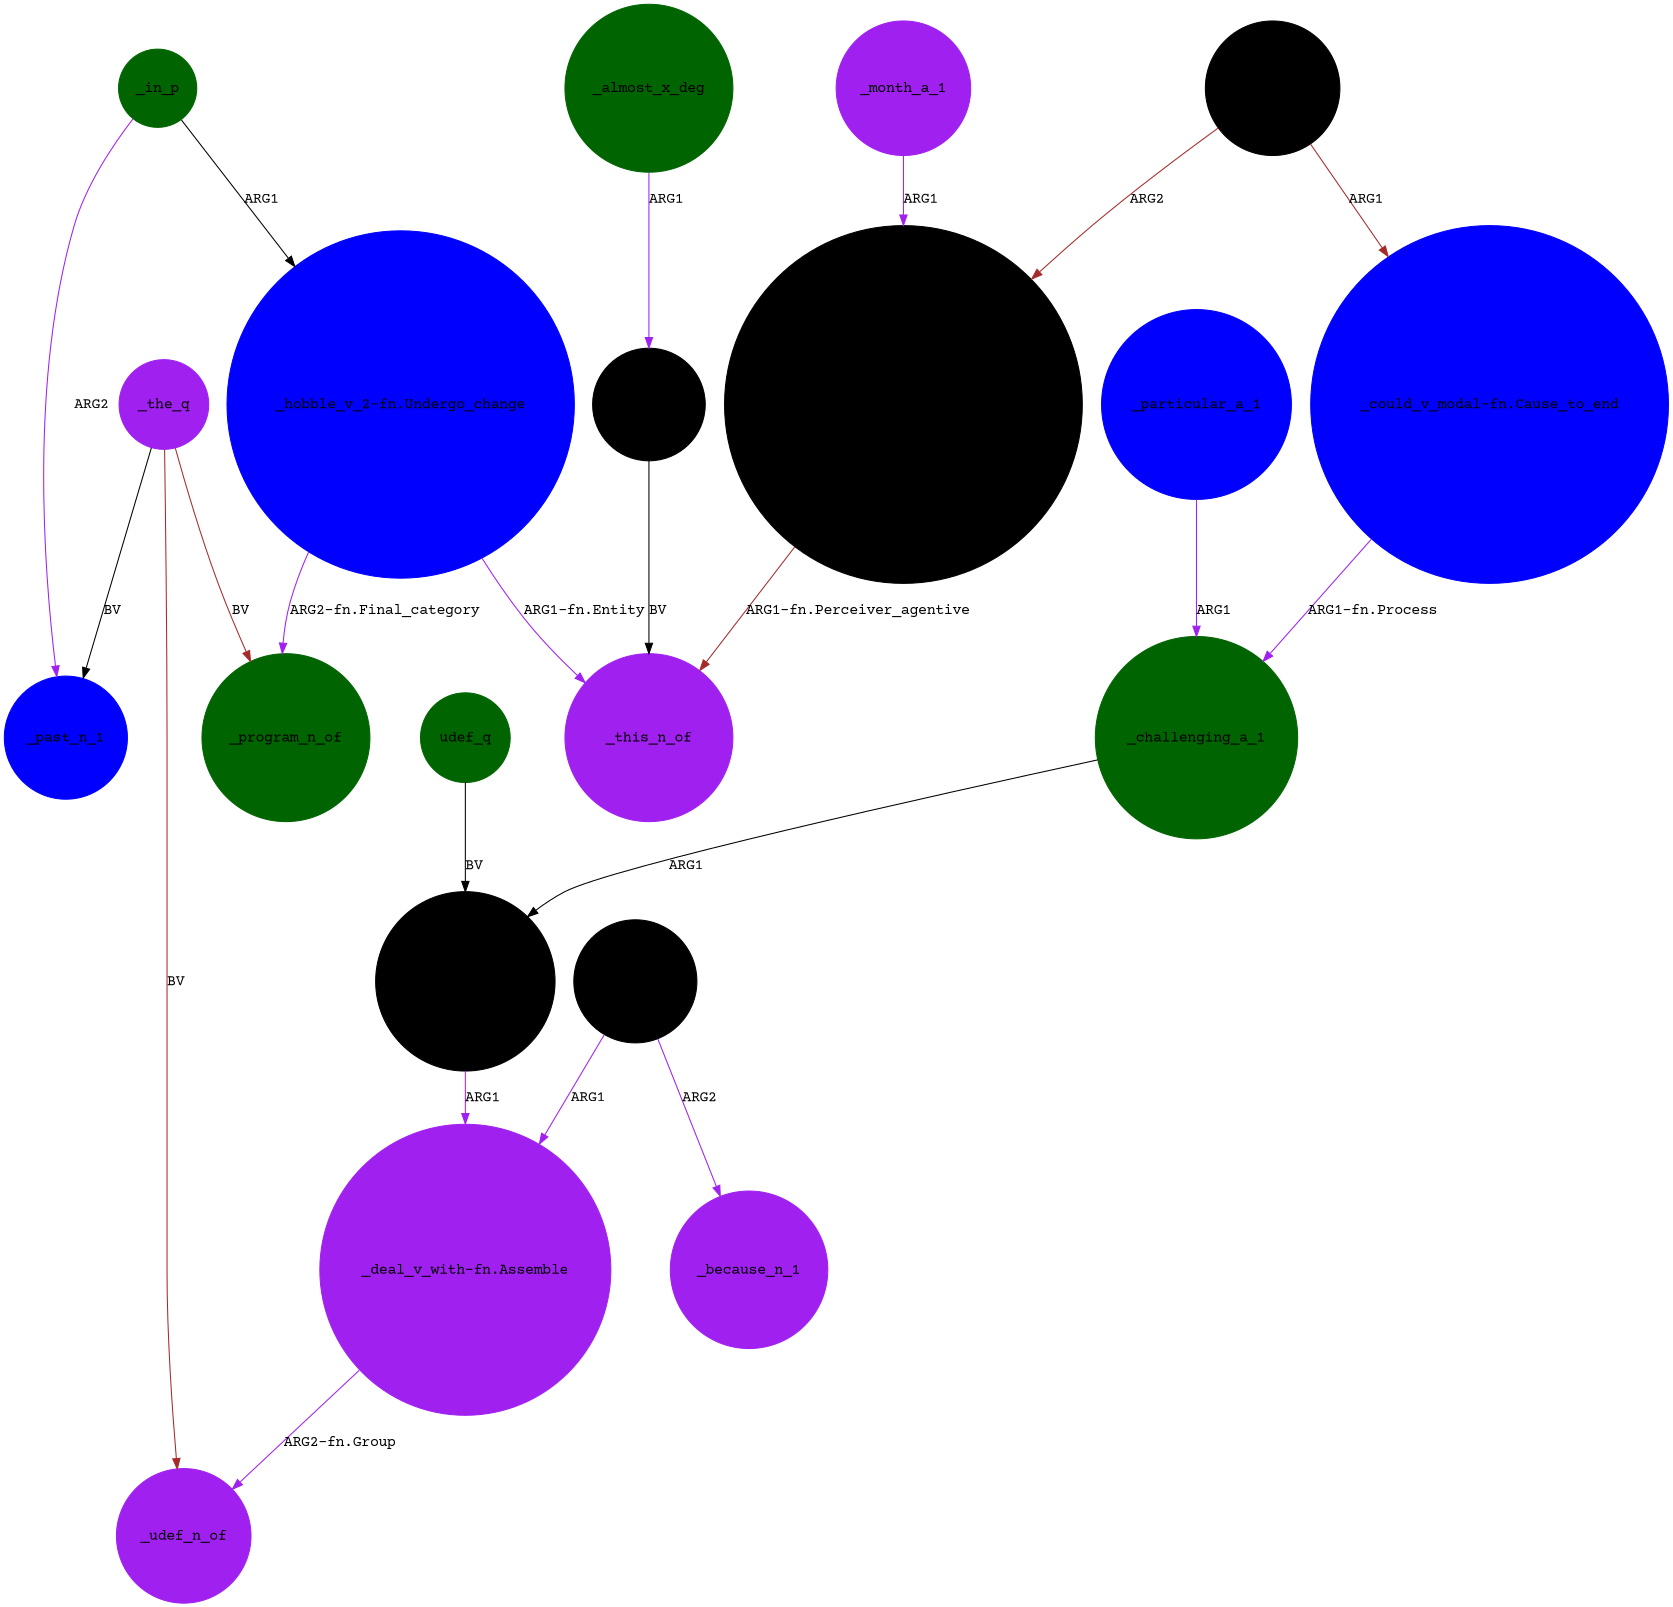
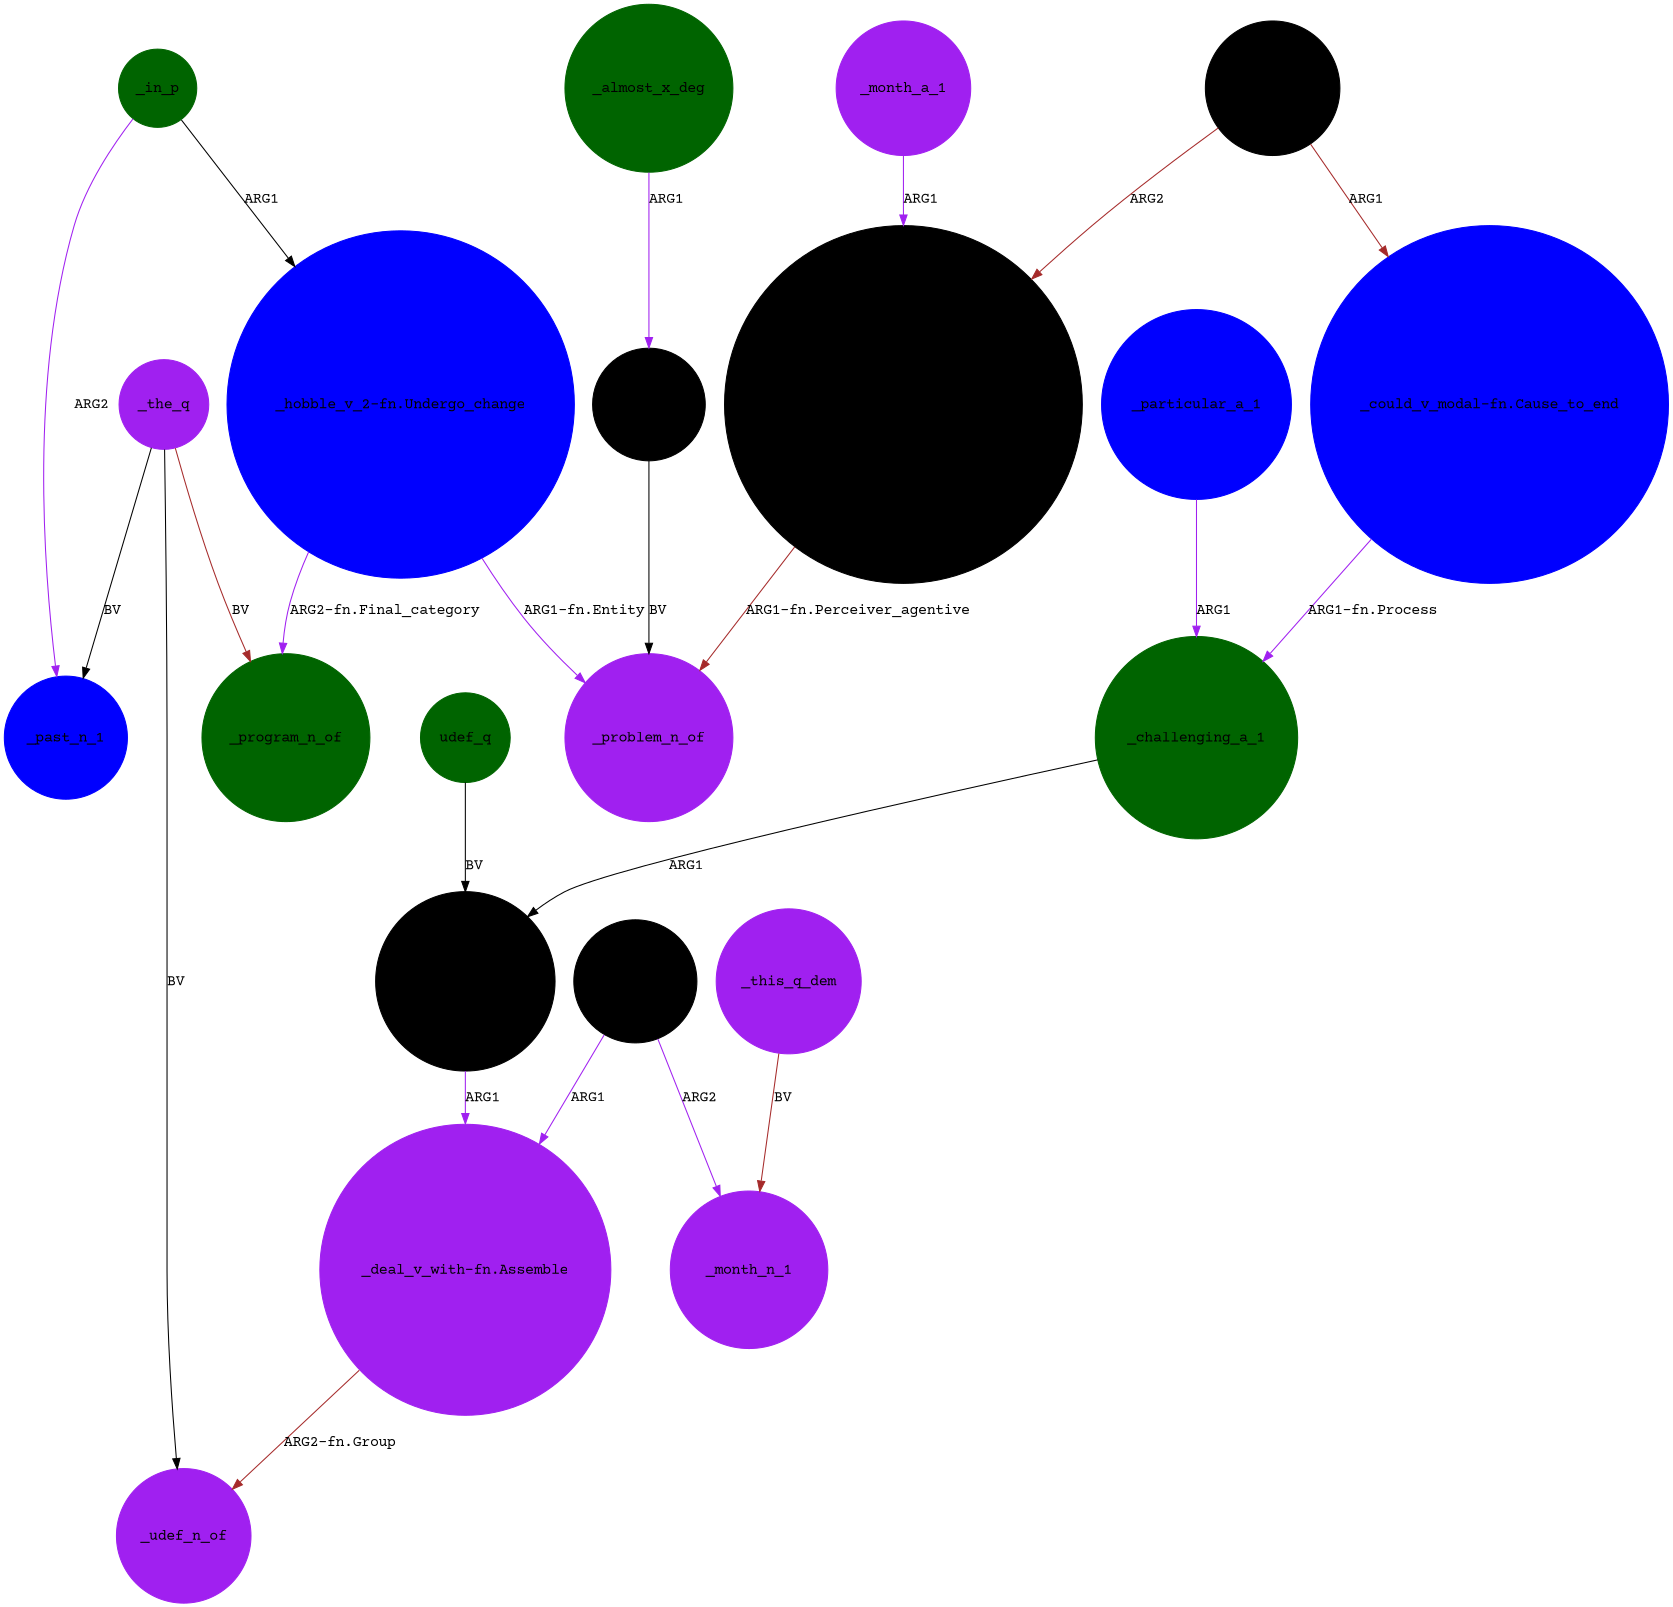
node "_this_n_of": label "_this_n_of" -> "_problem_n_of"
edge "_the_q" -> "_udef_n_of": color brown -> black
node "_this_q_dem": added
node "_because_n_1": label "_because_n_1" -> "_month_n_1"
edge "_deal_v_with-fn.Assemble" -> "_udef_n_of": color purple -> brown
